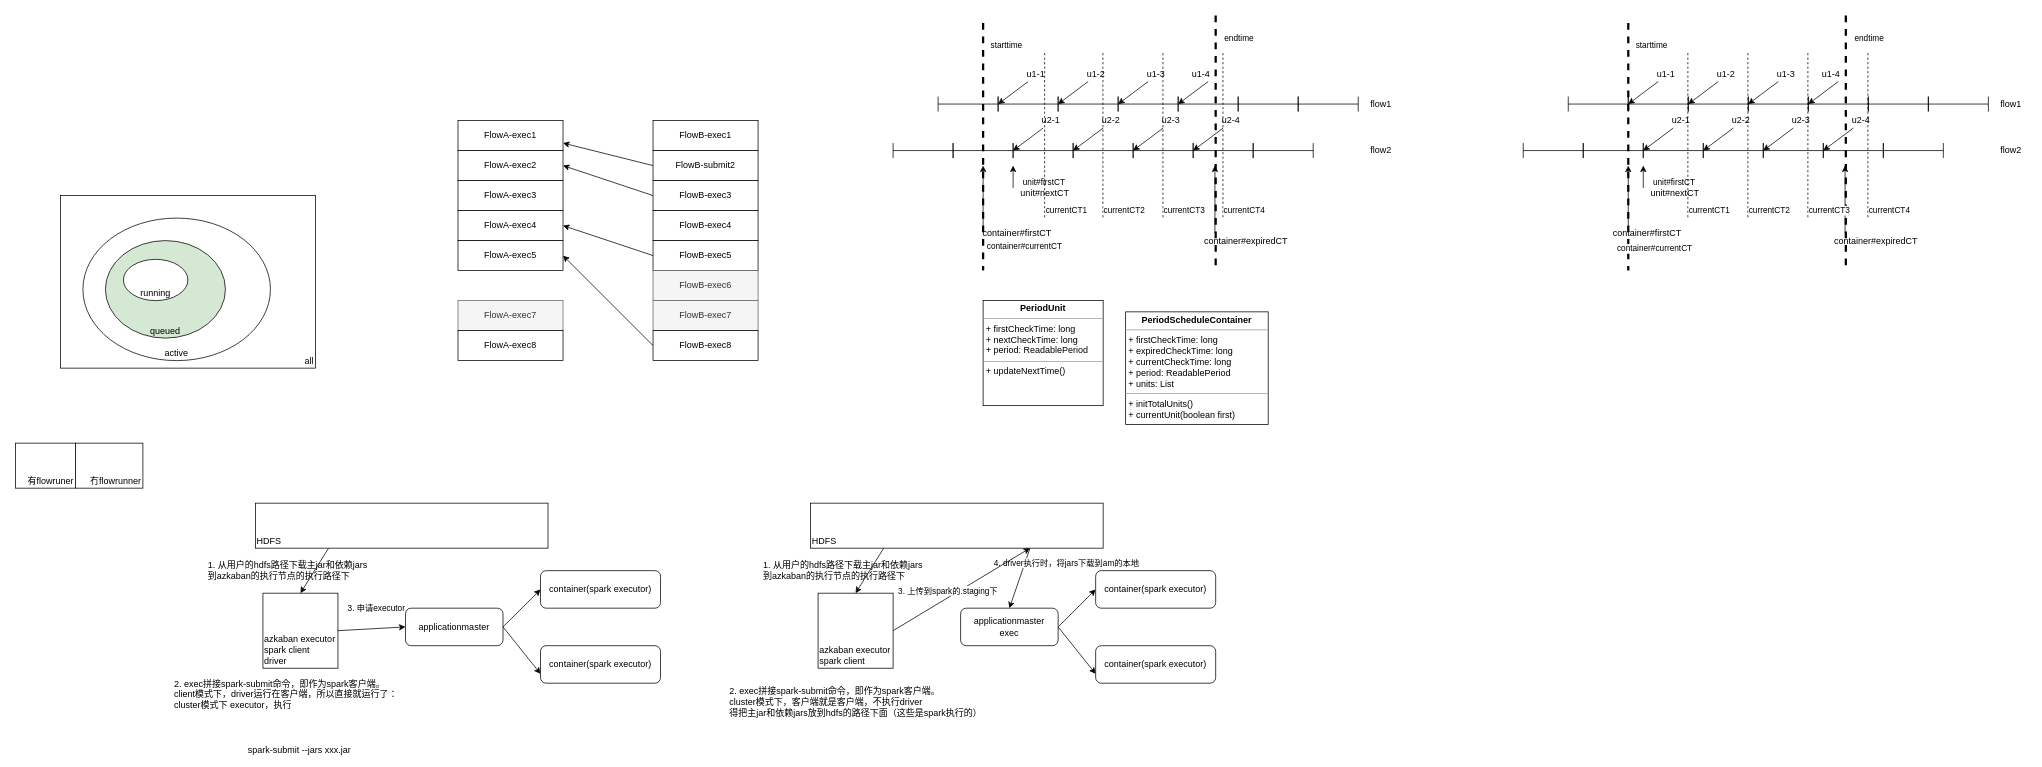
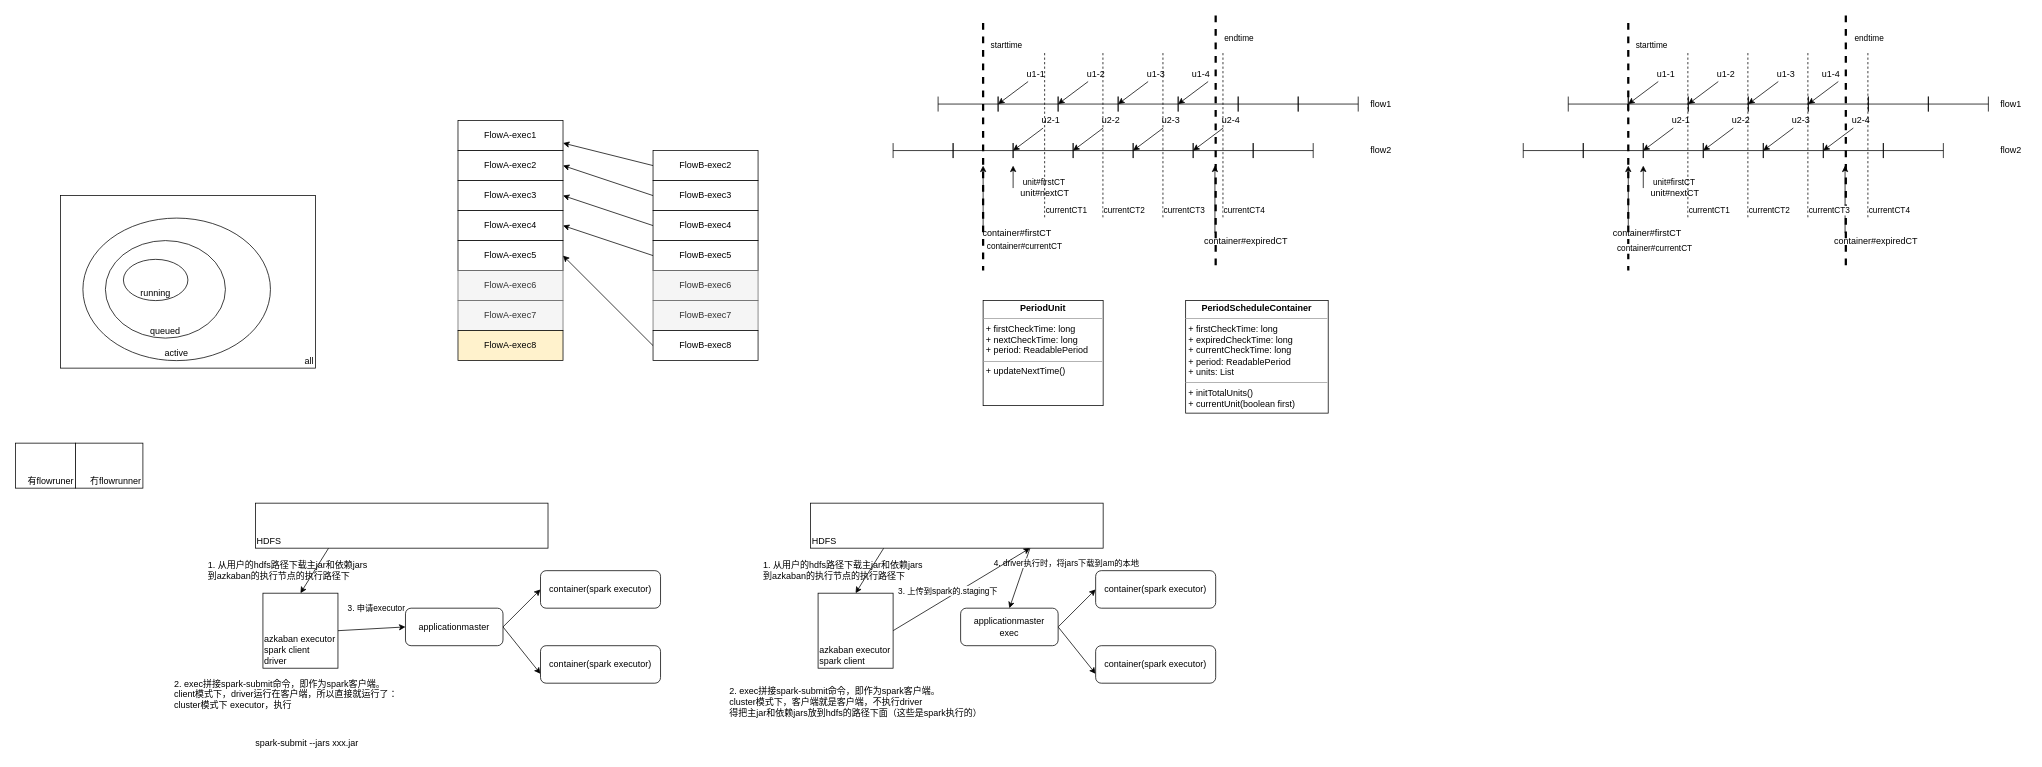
node "FlowB-exec1": removed
node "FlowB-submit2": label "FlowB-submit2" -> "FlowB-exec2"
edge "FlowB-exec4" -> "FlowA-exec3": added
node "FlowA-exec6": added
node "queued": fillcolor #d5e8d4 -> #ffffff
node "FlowA-exec8": fillcolor #ffffff -> #fff2cc
node "PeriodScheduleContainer + firstCheckTime: long + expiredCheckTime: long + currentCheckTime: long + period: ReadablePeriod + units: List + initTotalUnits() + currentUnit(boolean first)": moved (1197, 368) -> (1257, 357)
node "spark-submit --jars xxx.jar": moved (300, 750) -> (308, 743)
